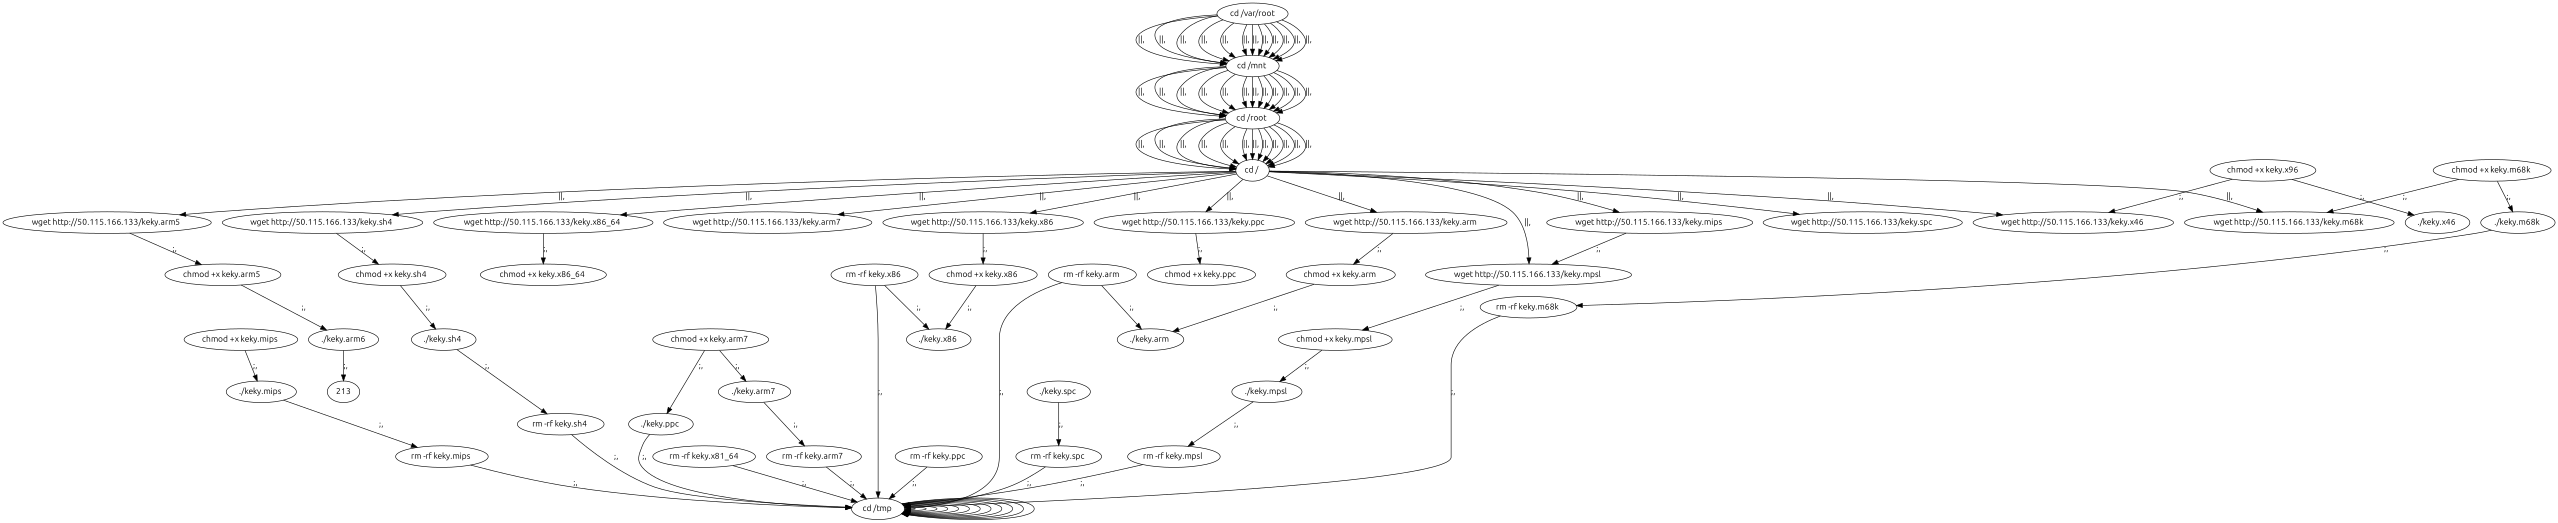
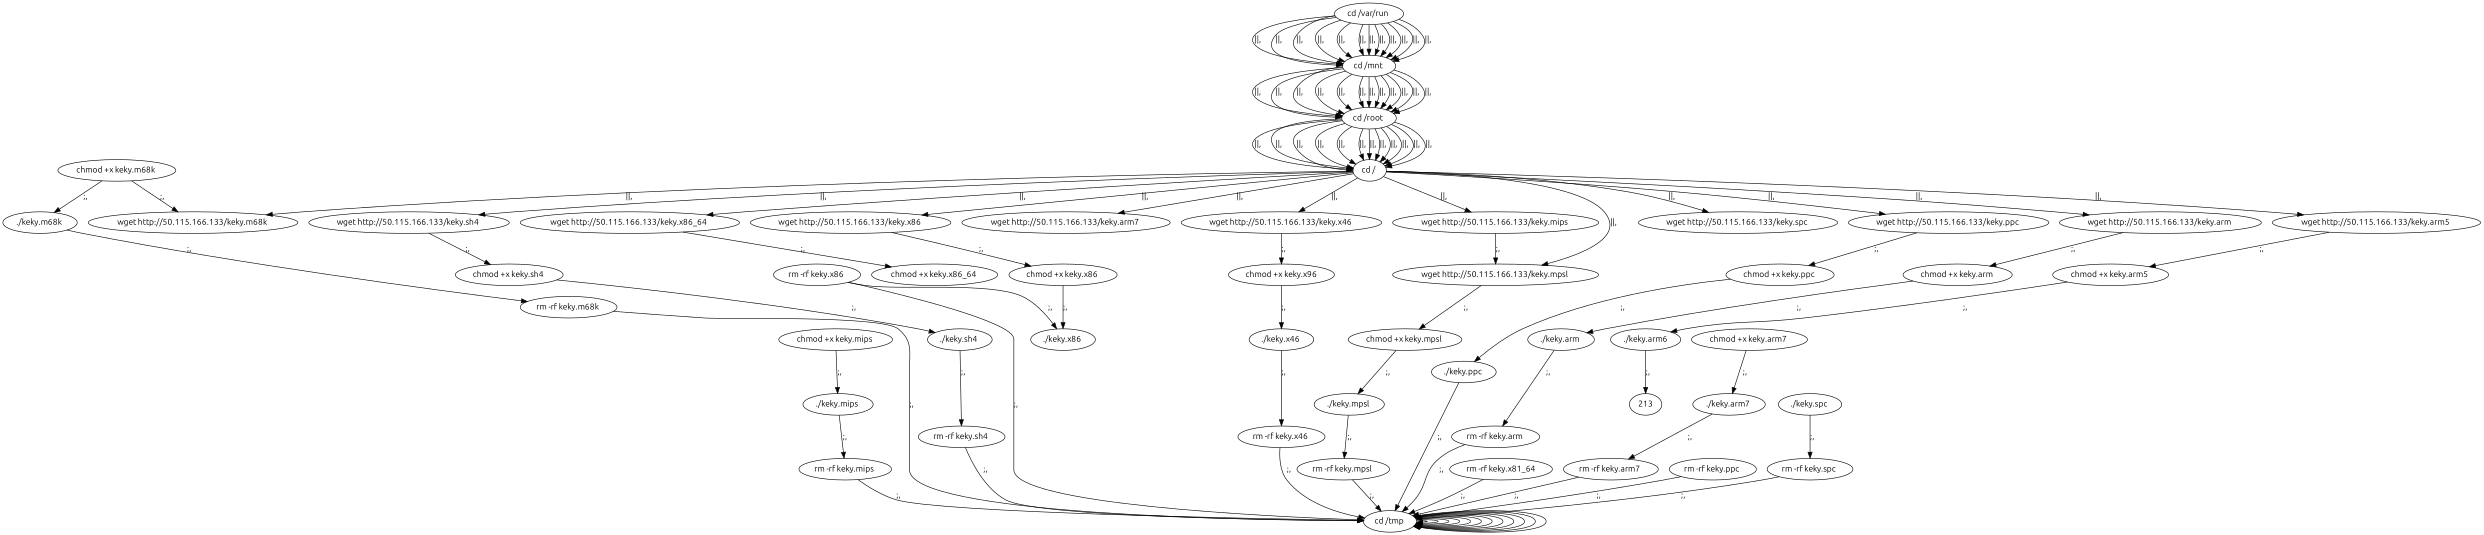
node "cd /var/root": label "cd /var/root" -> "cd /var/run"
edge "chmod +x keky.x96" -> "wget http://50.115.166.133/keky.x46": reversed
edge "rm -rf keky.arm" -> "./keky.arm": reversed
edge "chmod +x keky.arm7" -> "./keky.ppc": now "chmod +x keky.ppc" -> "./keky.ppc"
node "rm -rf keky.x46": added
